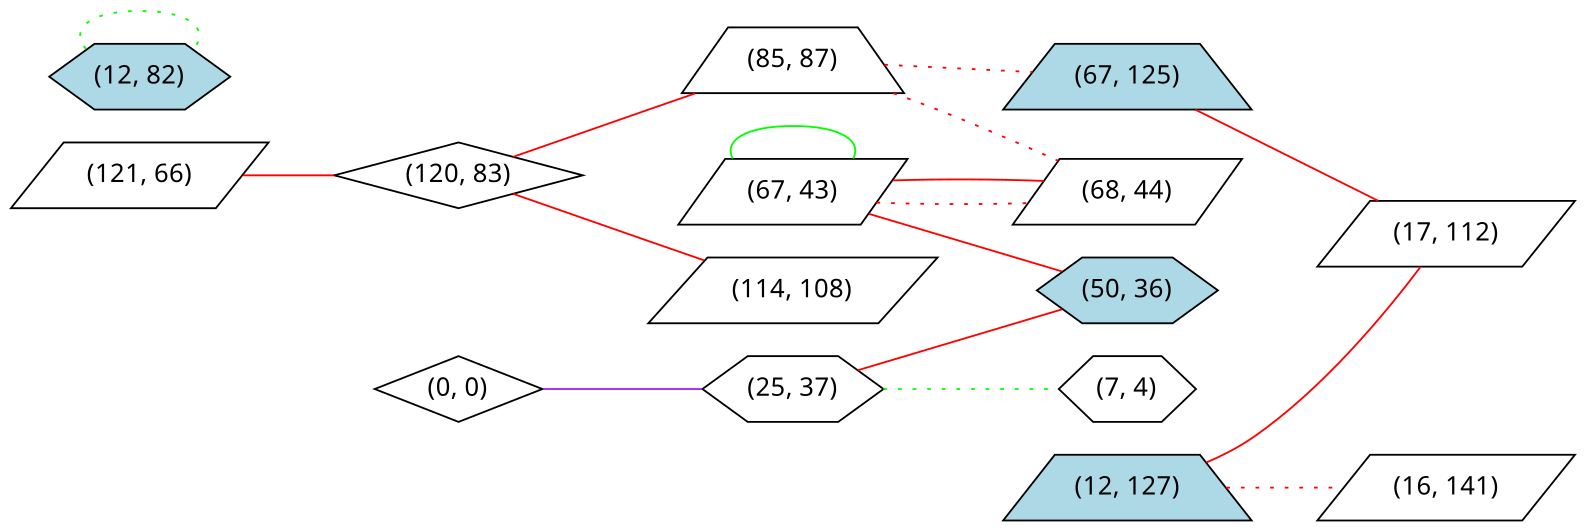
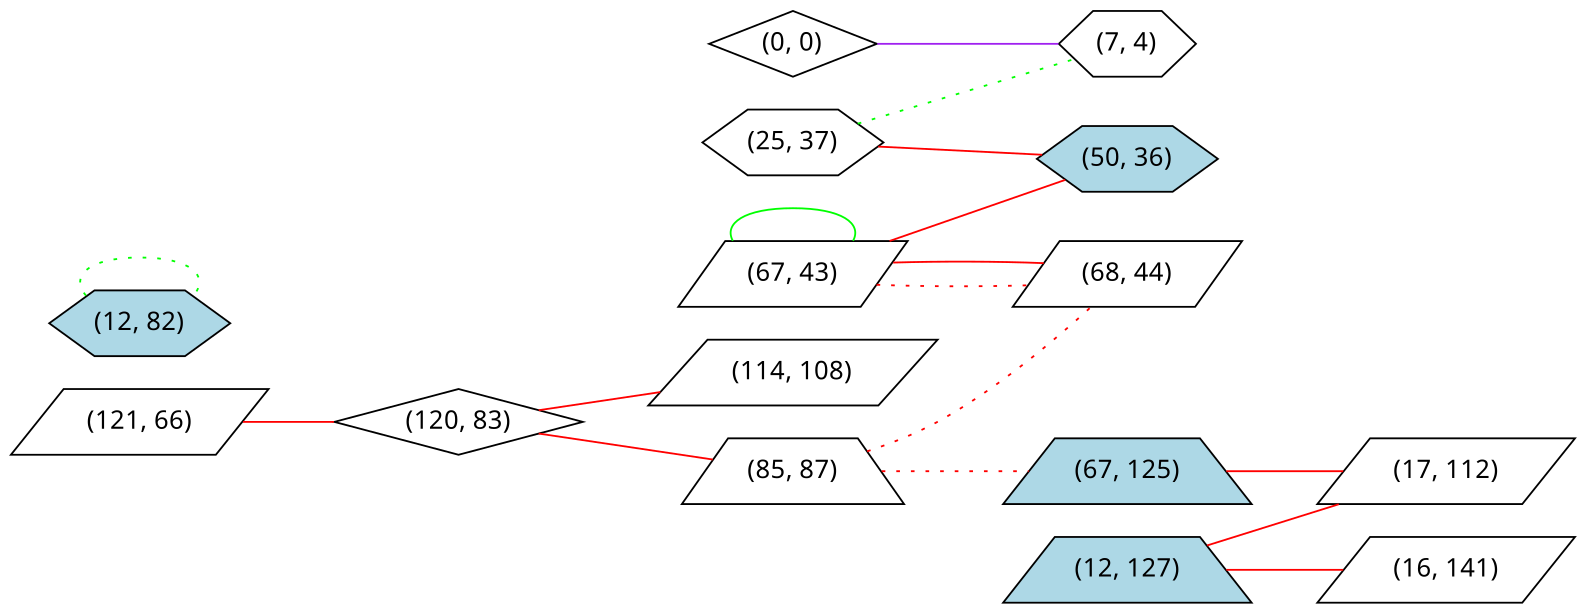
edge "(0, 0)" -- "(25, 37)": now "(0, 0)" -- "(7, 4)"
edge "(12, 127)" -- "(16, 141)": style dotted -> solid
